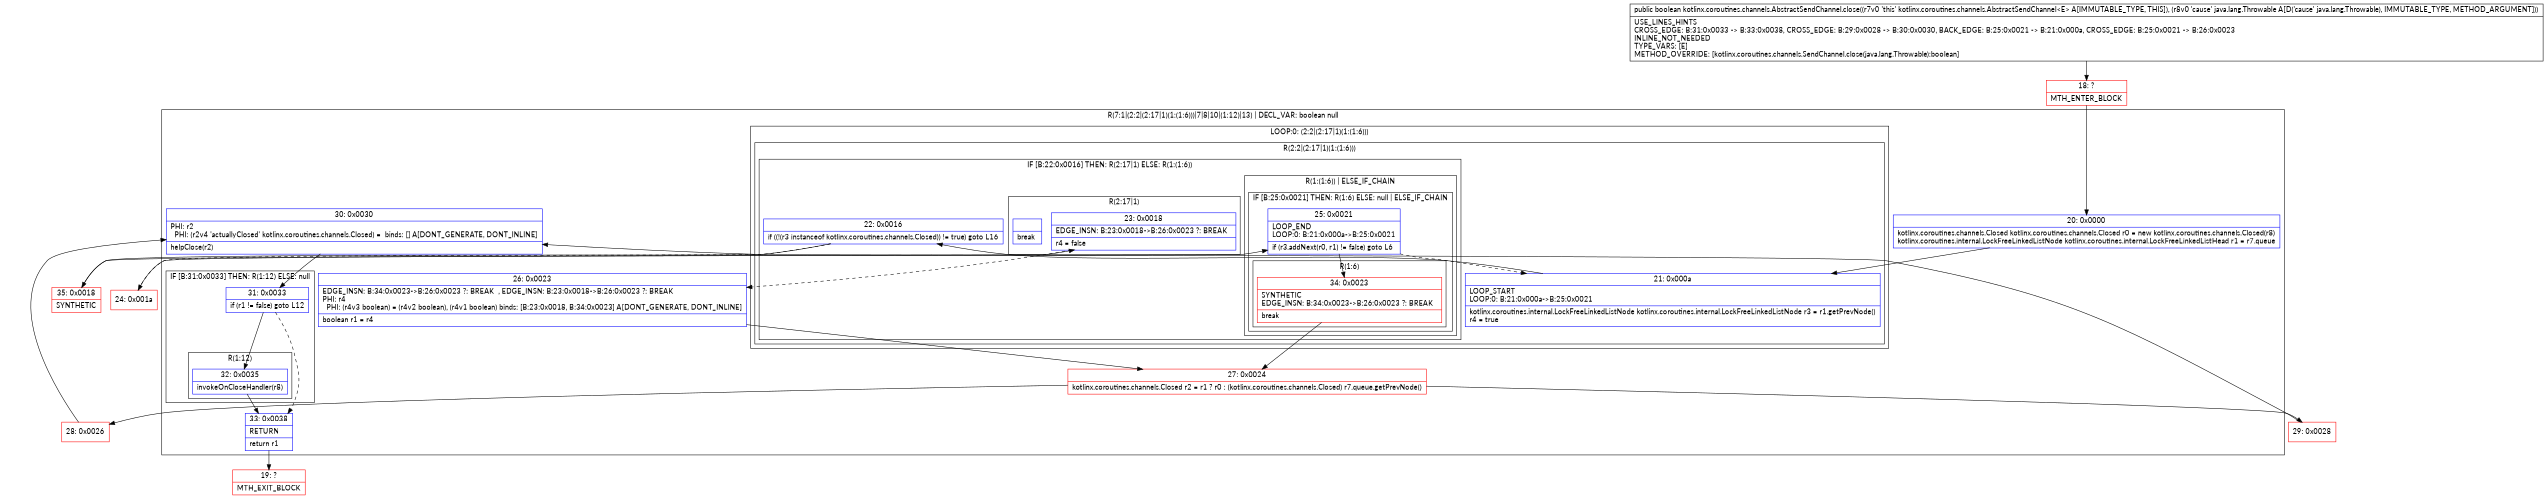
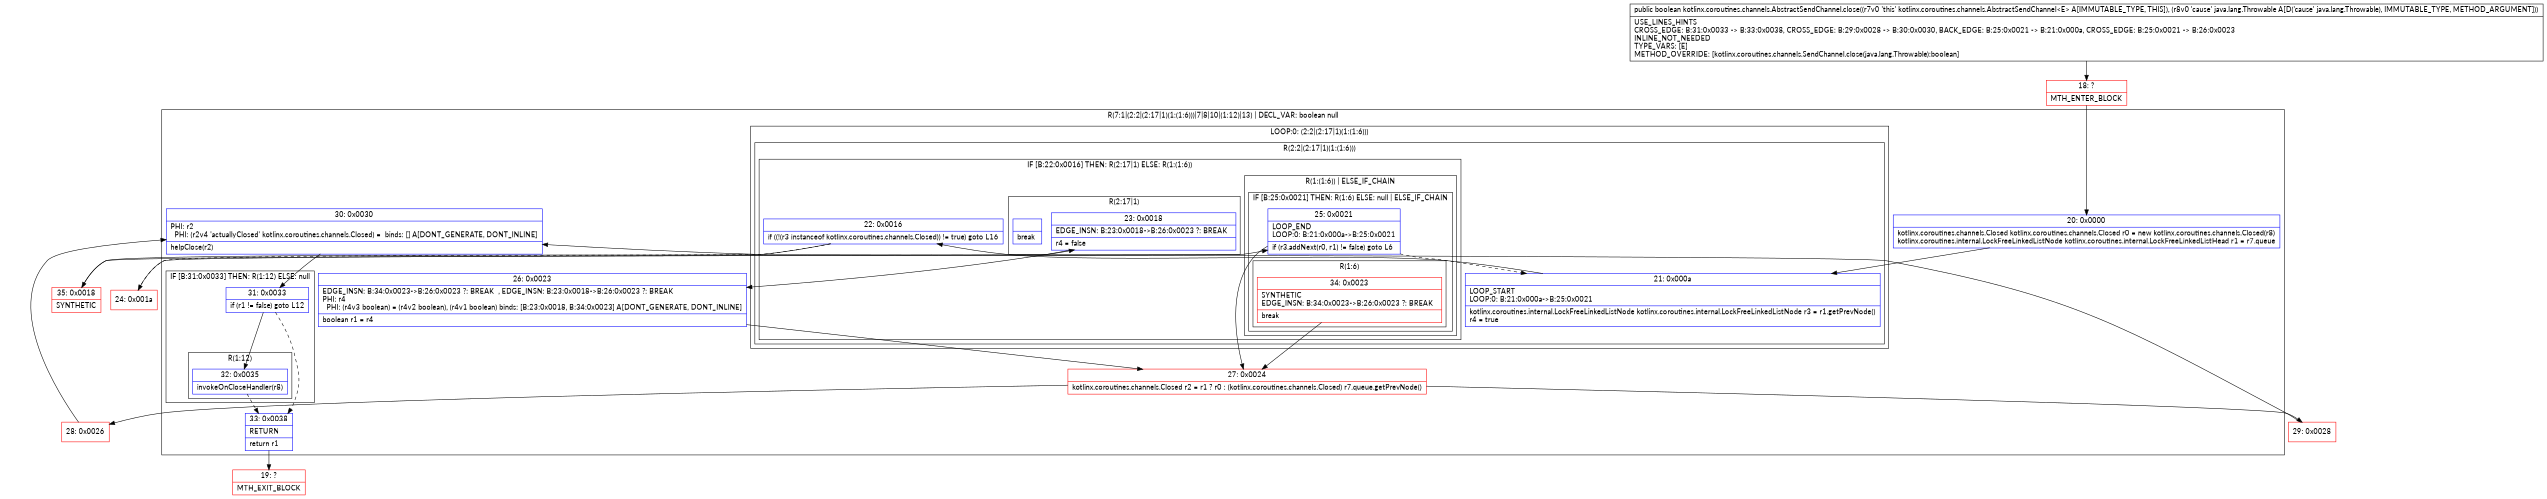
edge "25: 0x0021" -> "34: 0x0023": now "25: 0x0021" -> "27: 0x0024"
edge "23: 0x0018" -> "26: 0x0023": style dashed -> solid
edge "32: 0x0035" -> "33: 0x0038": style solid -> dashed
